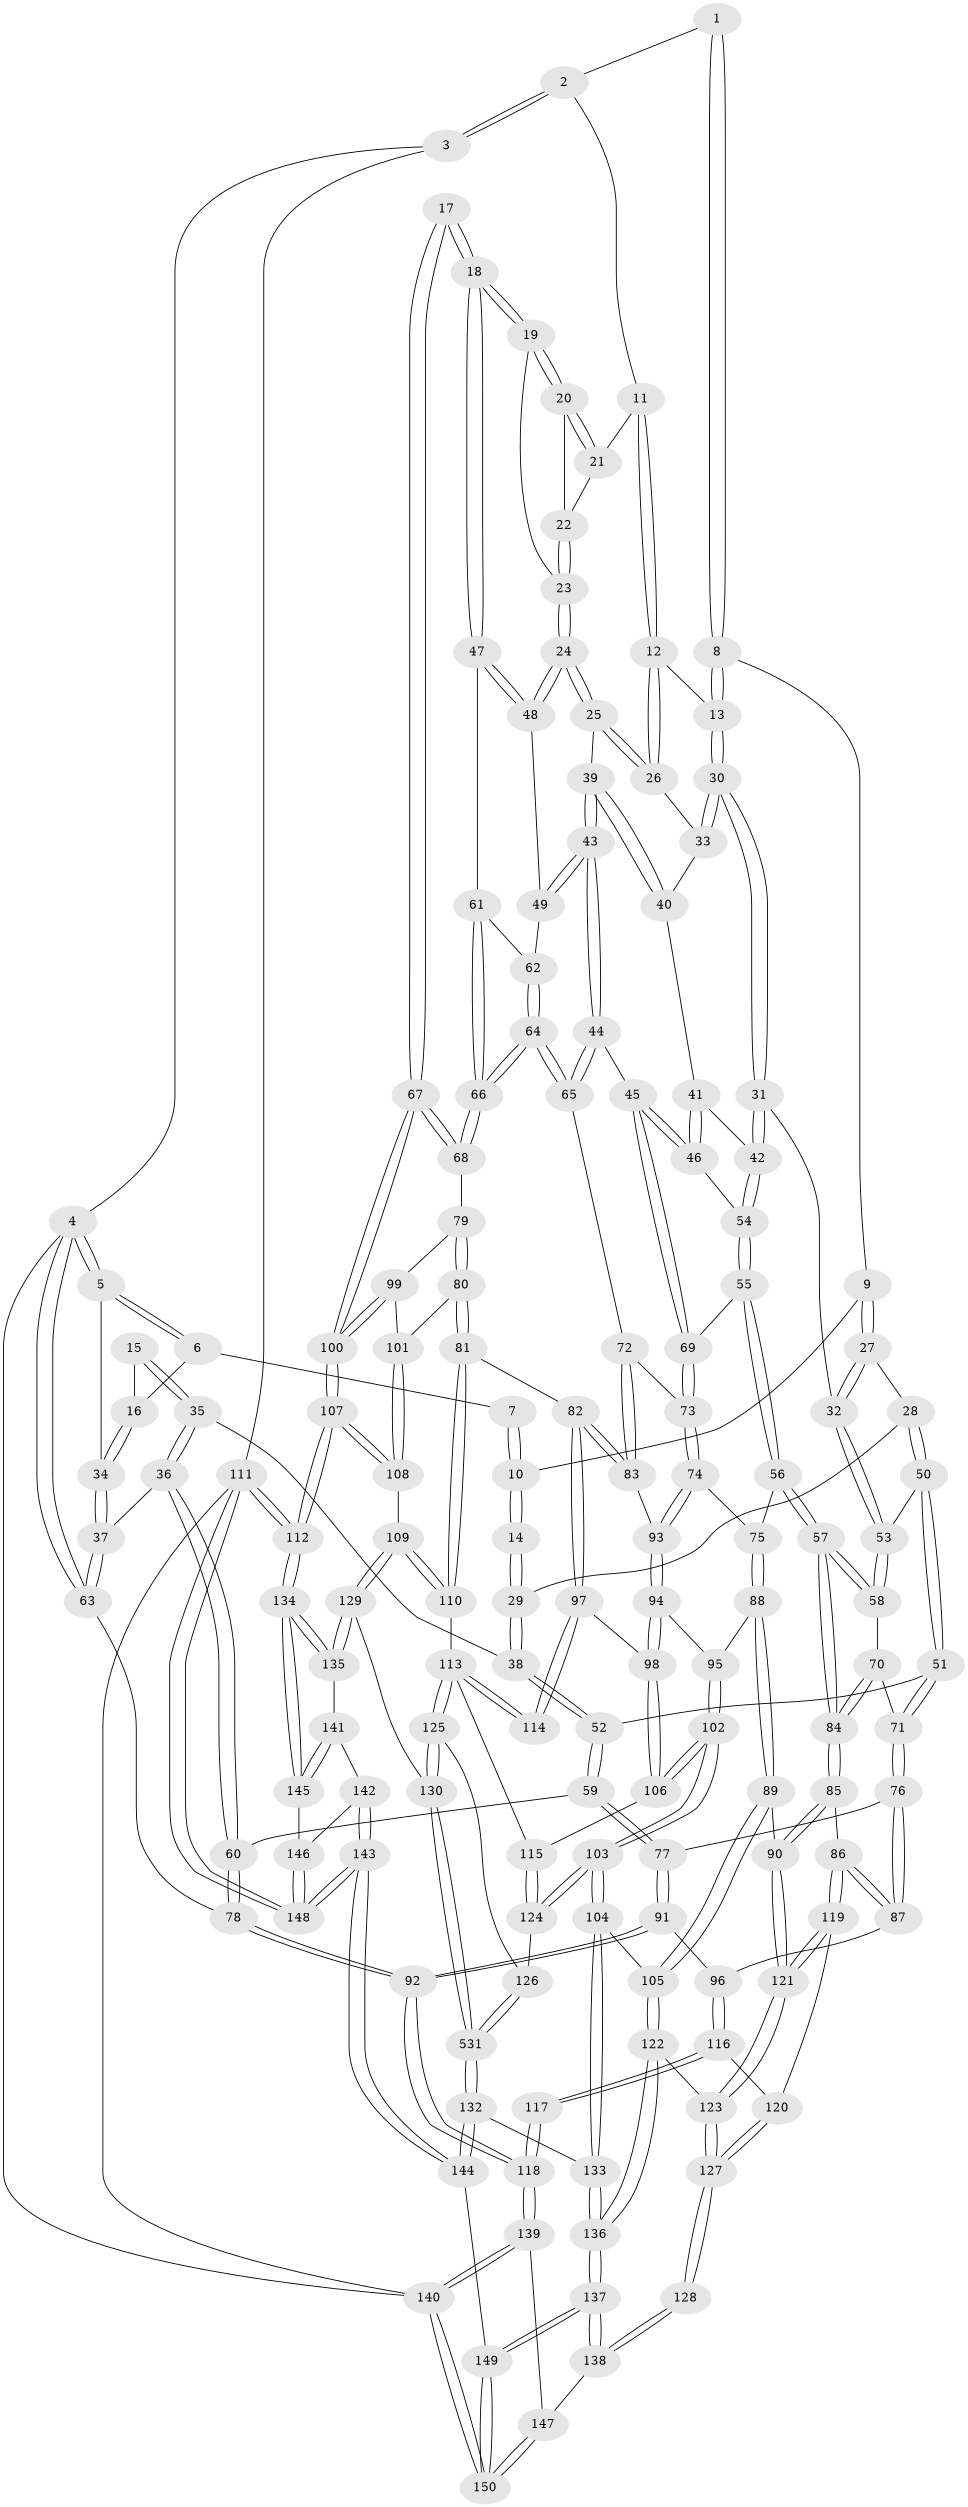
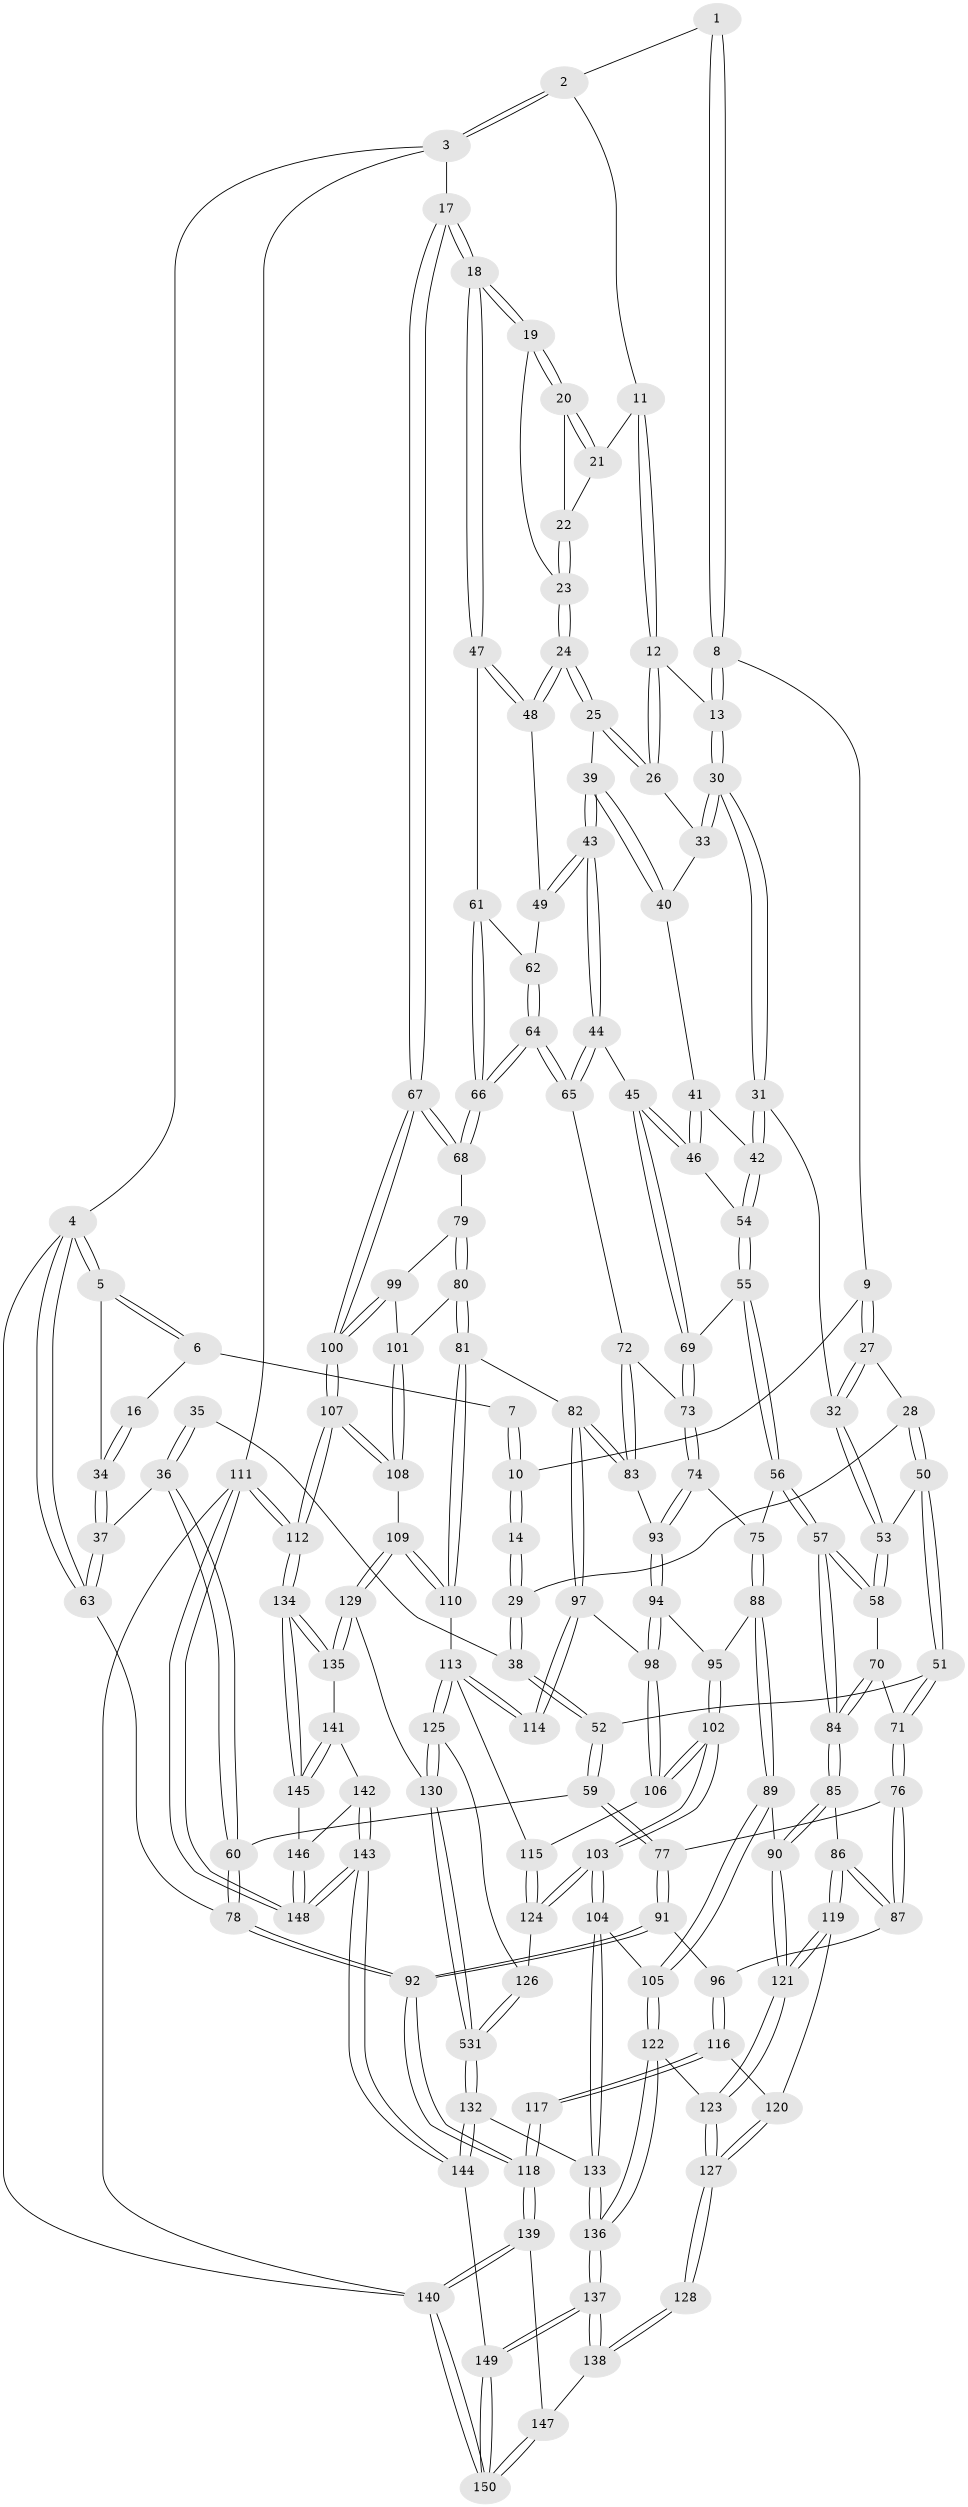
edge "3" -- "17": added
node "15": removed
